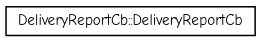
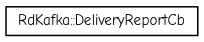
node "DeliveryReportCb::DeliveryReportCb": label "DeliveryReportCb::DeliveryReportCb" -> "RdKafka::DeliveryReportCb"
